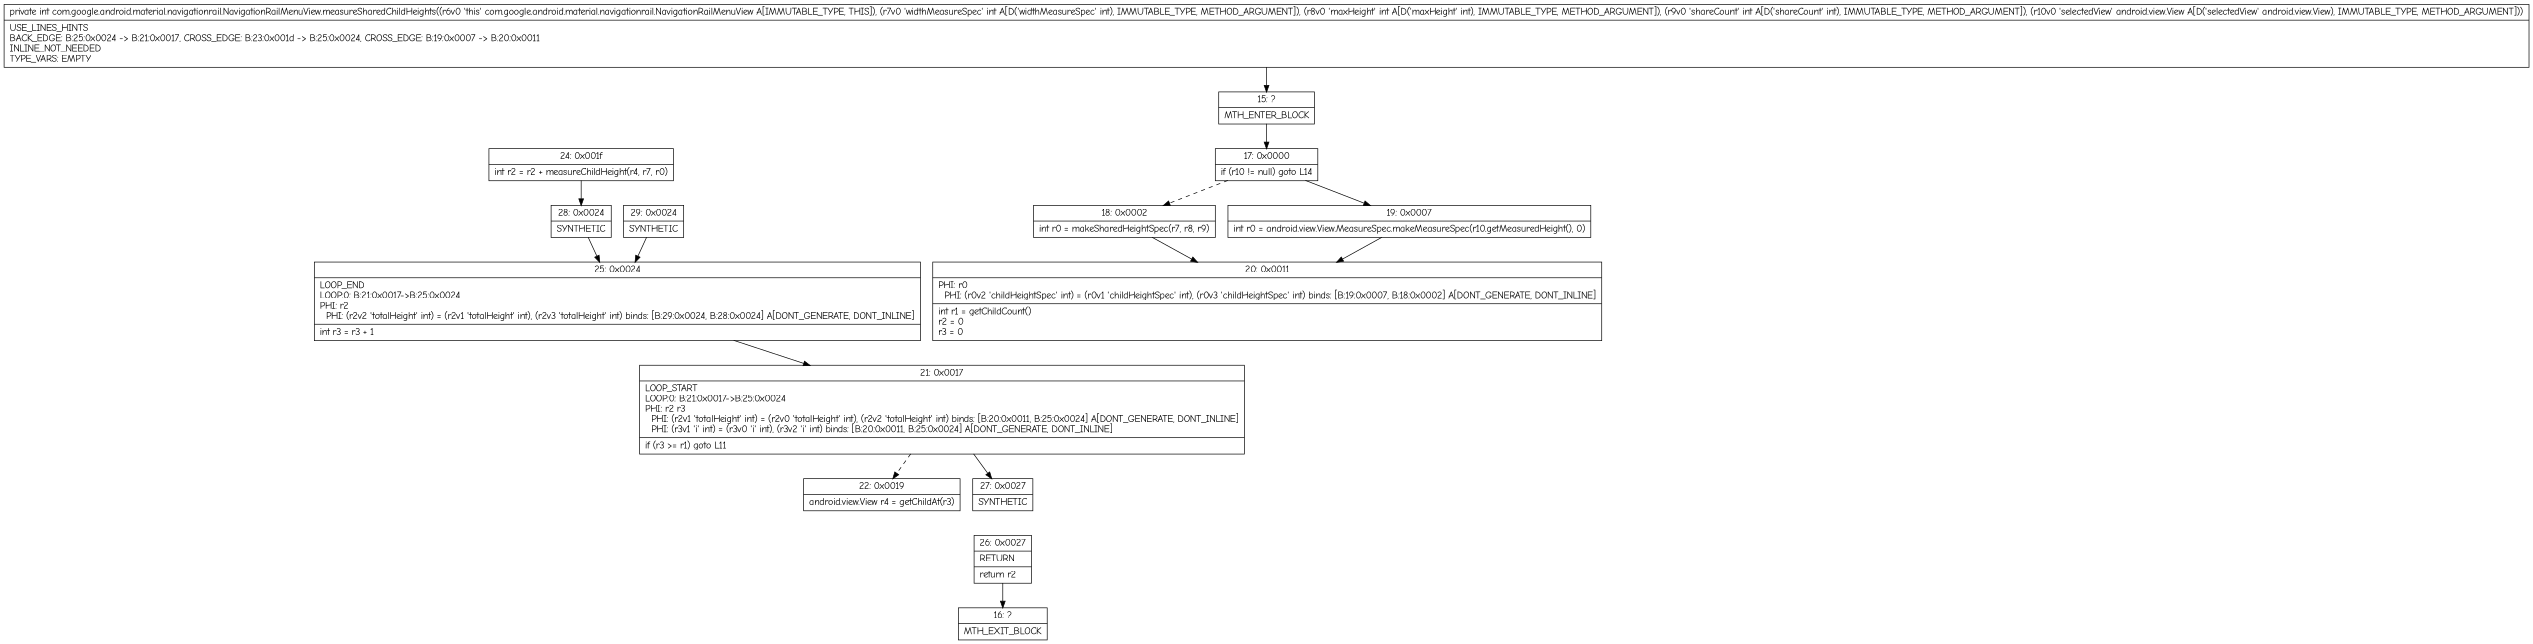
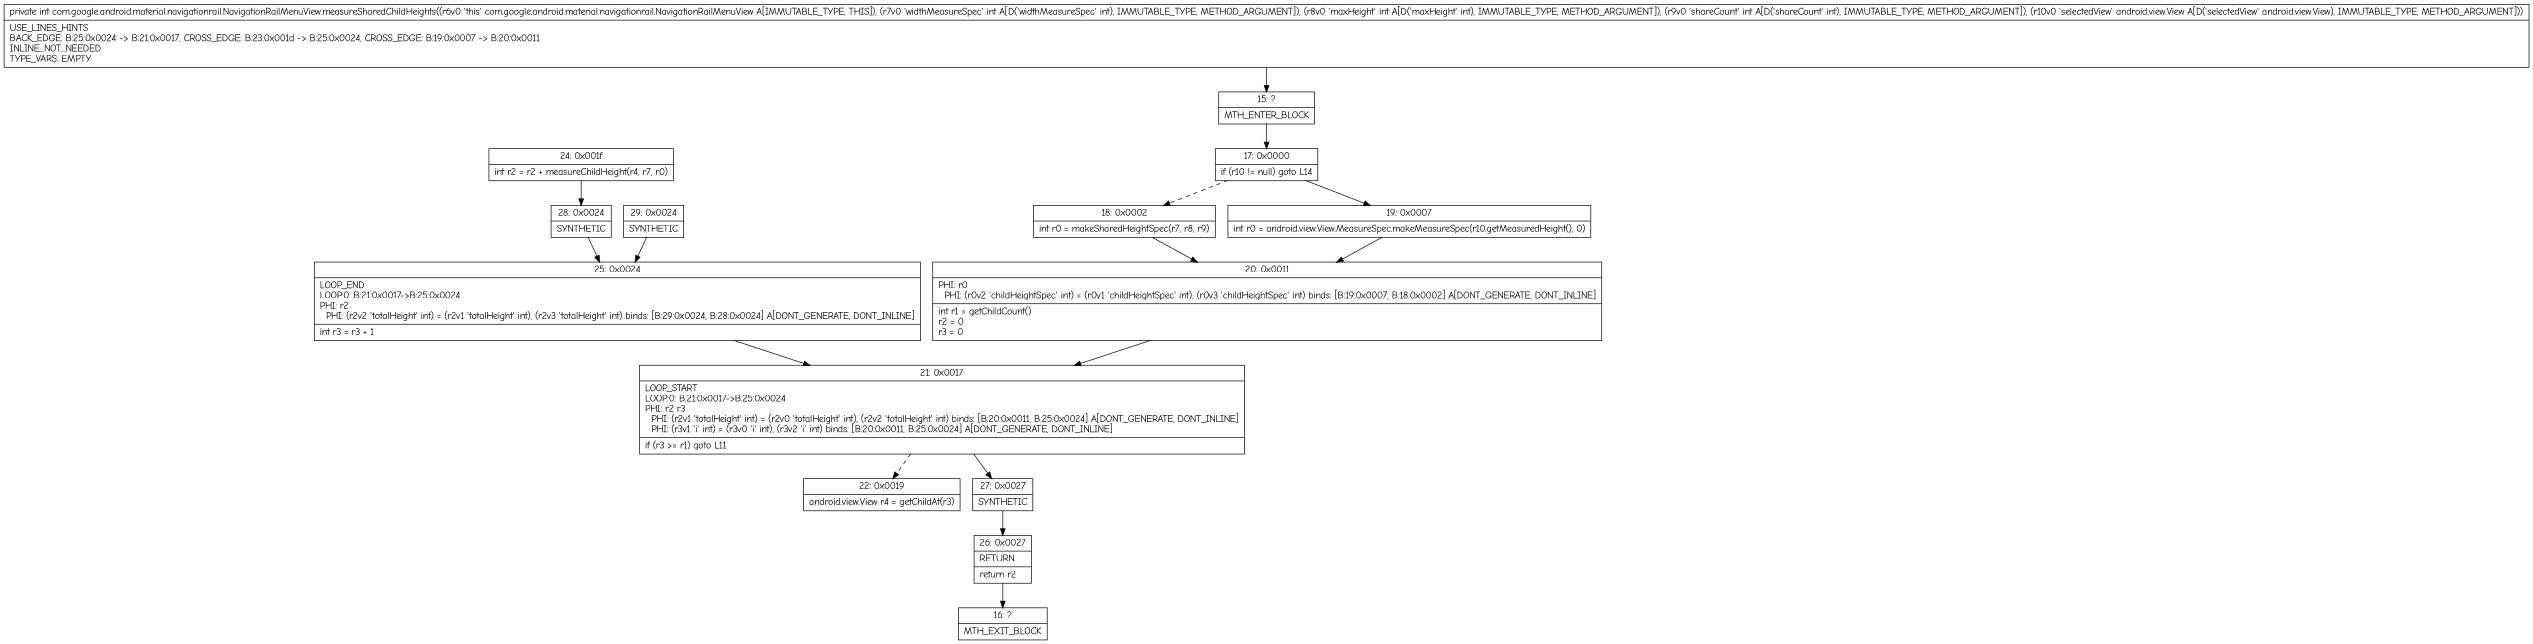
edge "20: 0x0011" -> "21: 0x0017": added
edge "27: 0x0027" -> "26: 0x0027": added
